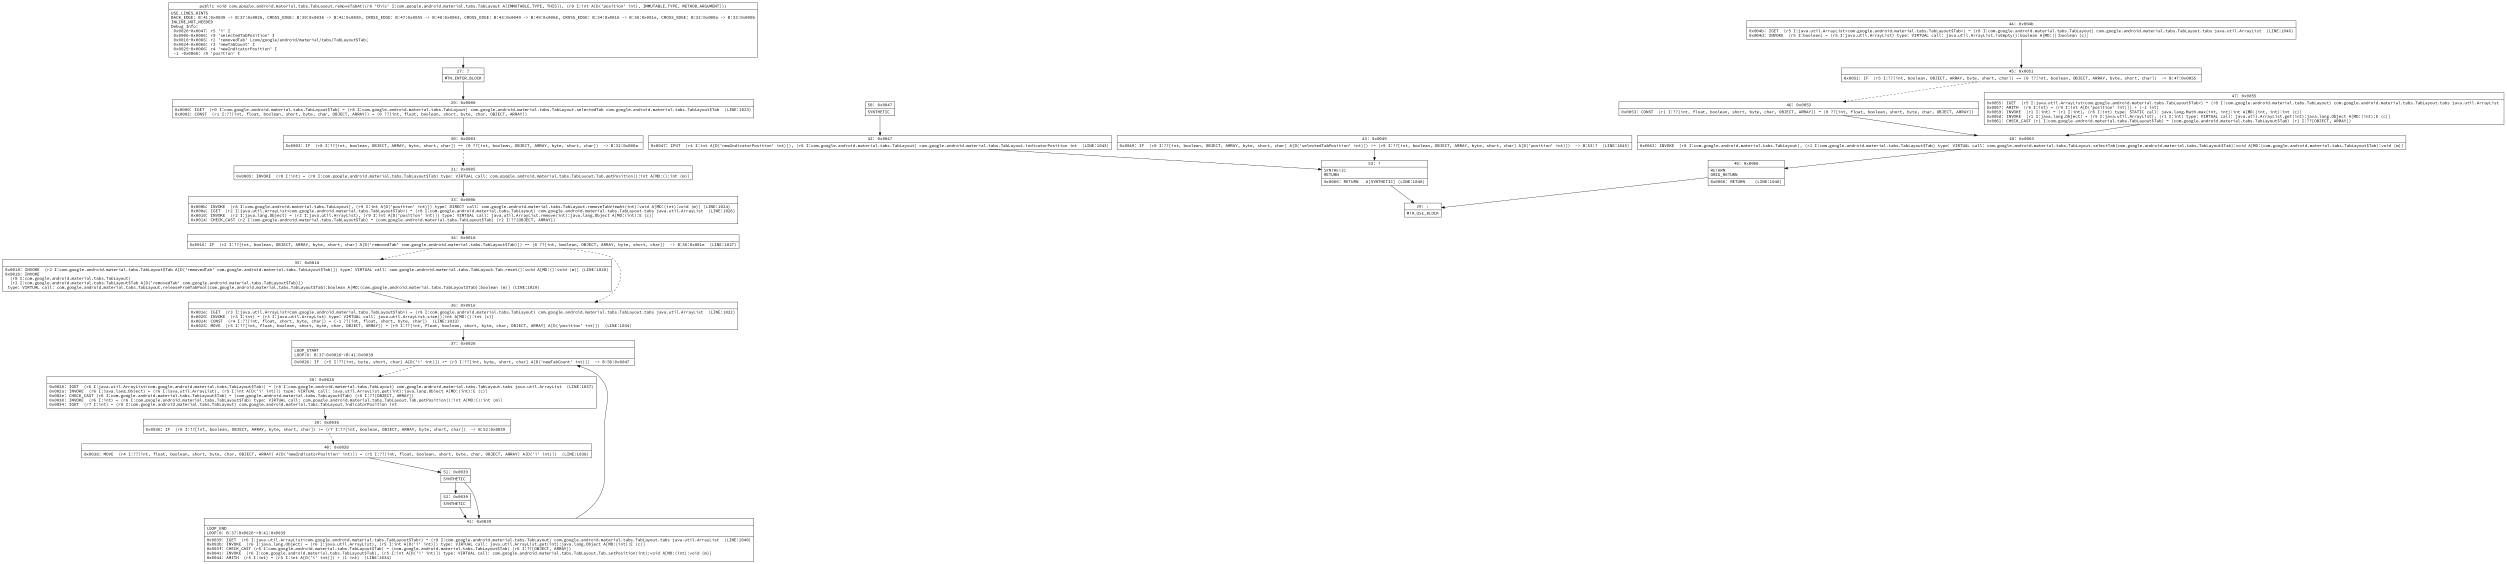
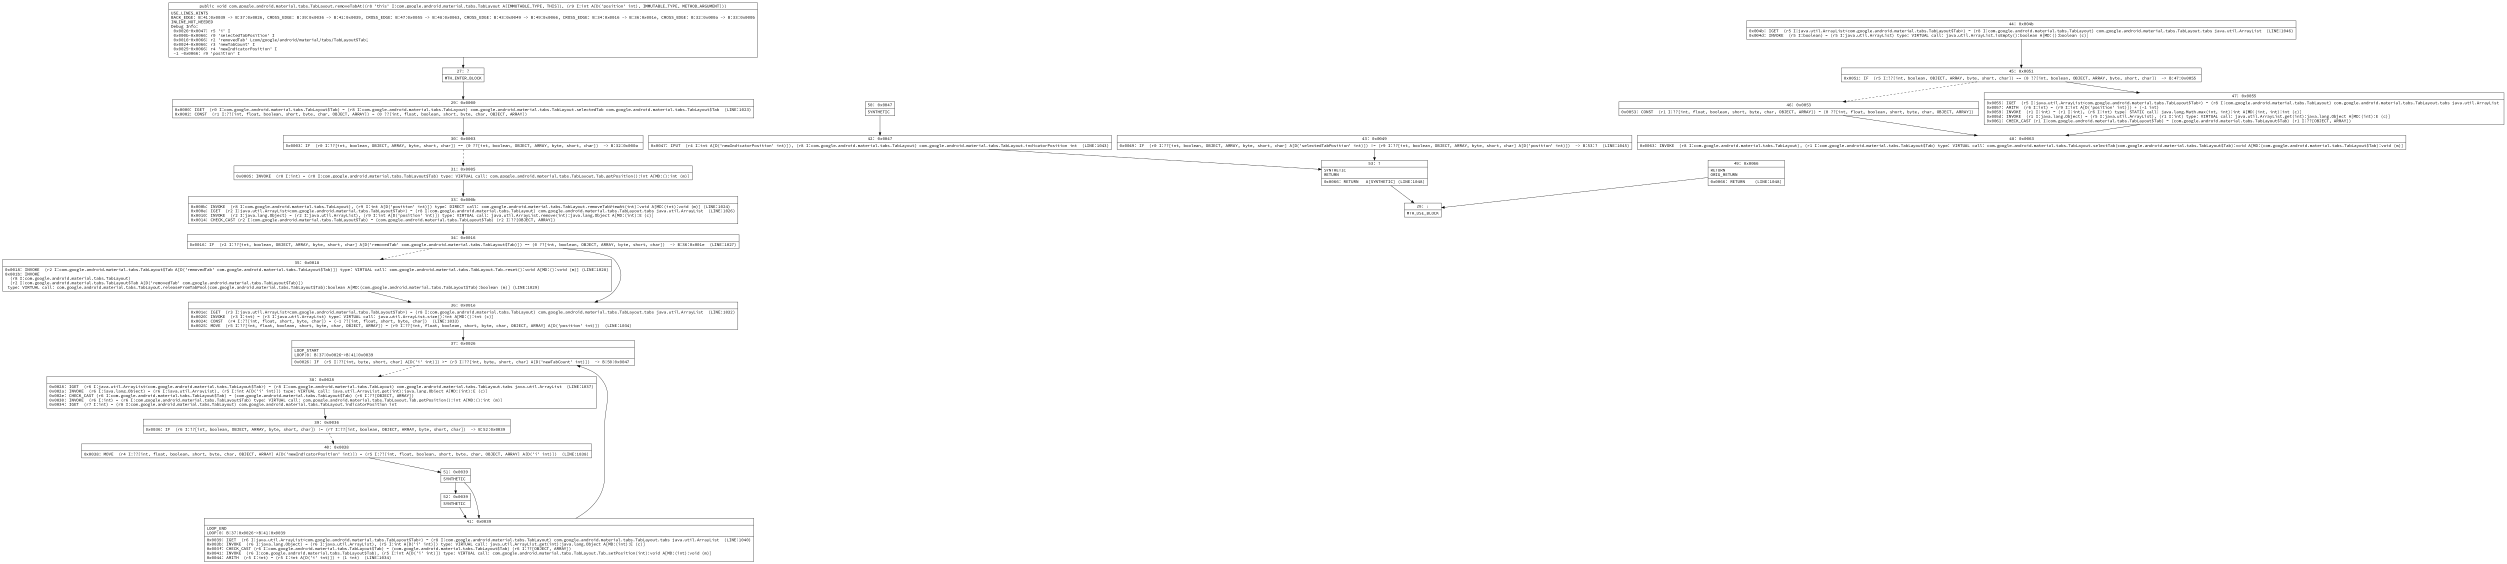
edge "45: 0x0051" -> "47: 0x0055": added
edge "48: 0x0063" -> "49: 0x0066": removed
edge "34: 0x0016" -> "36: 0x001e": style dashed -> solid
